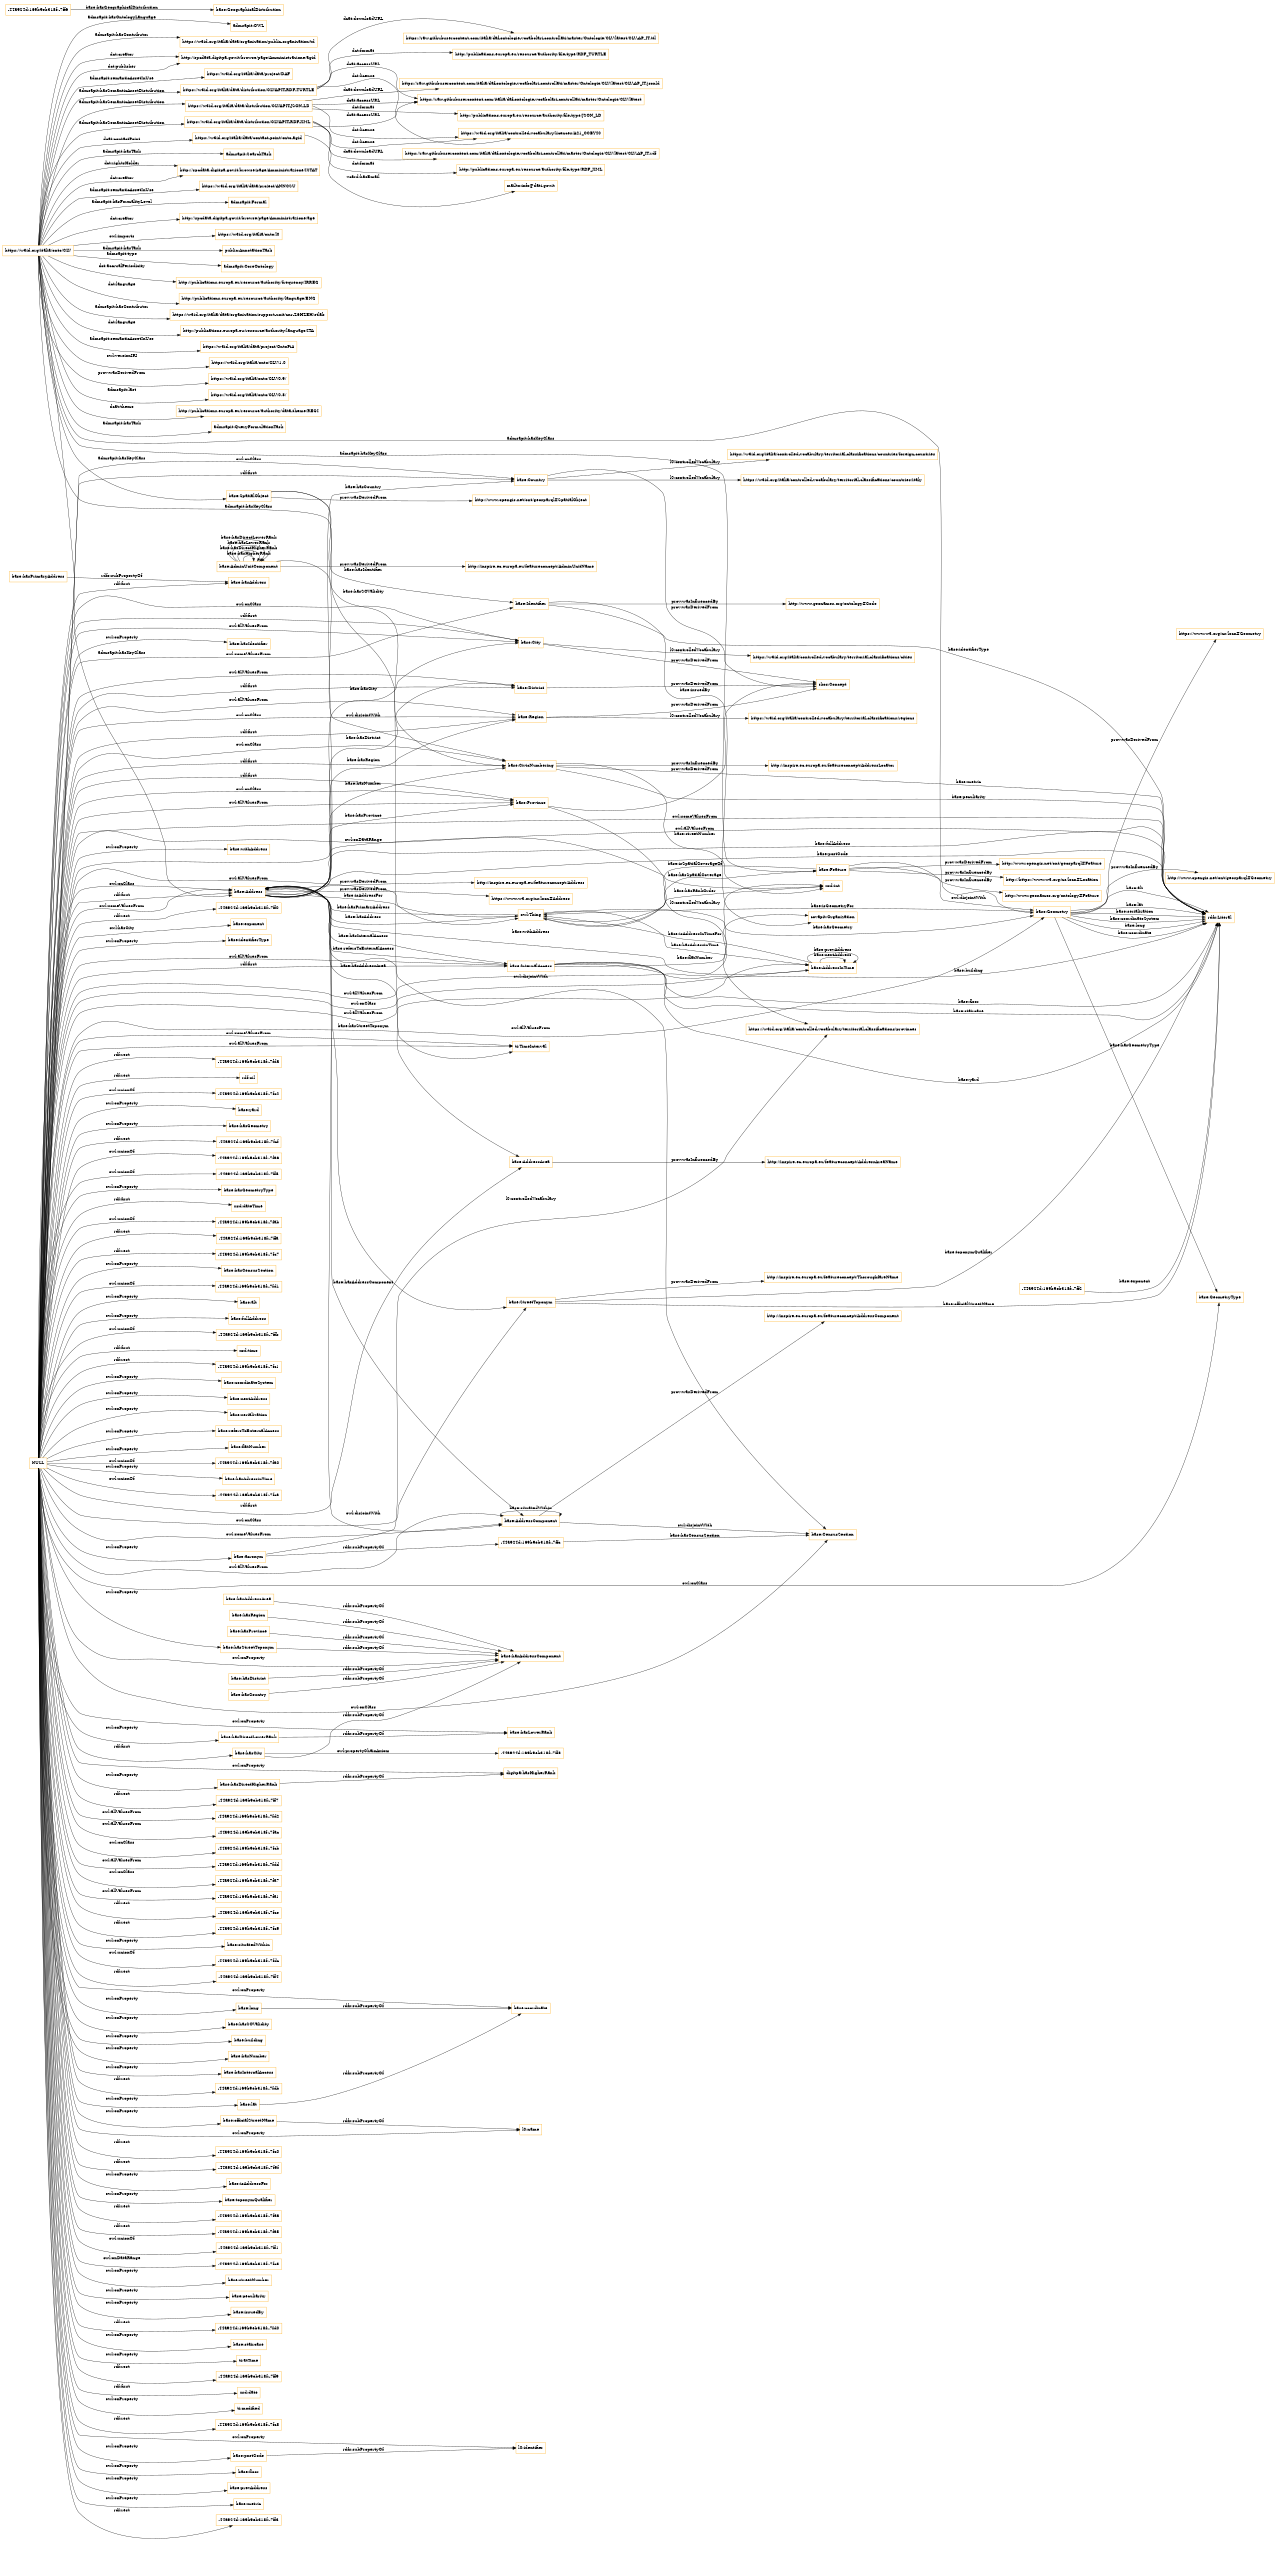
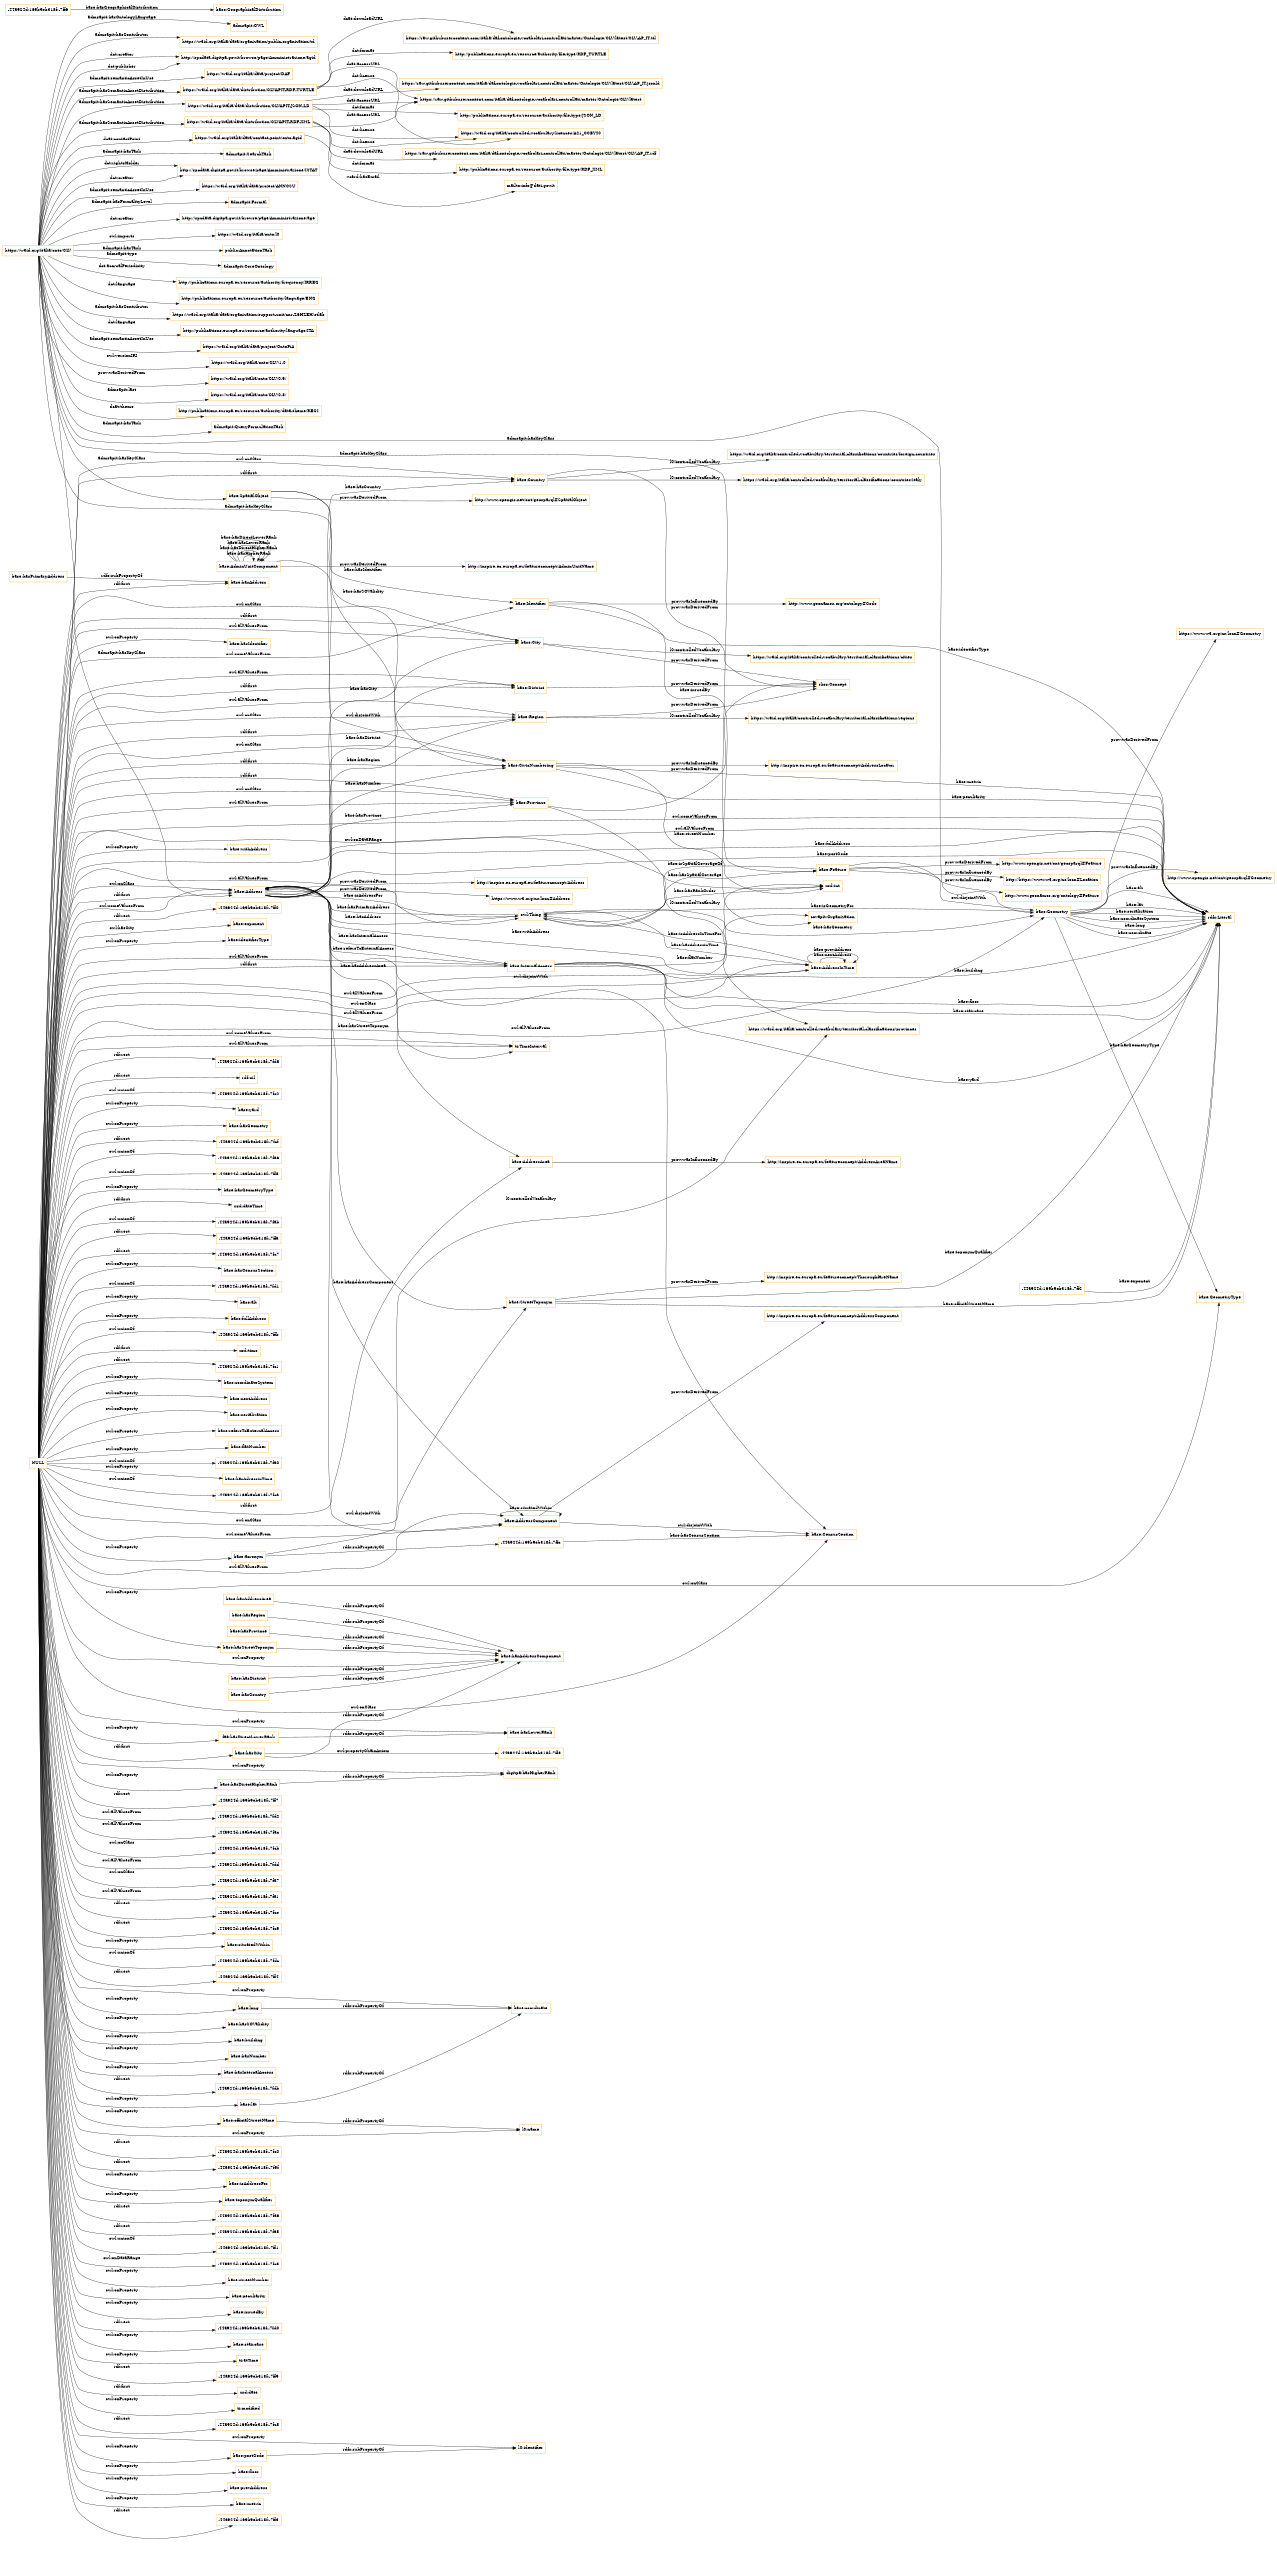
node "base:hasDirectLowerRank": label "base:hasDirectLowerRank" -> "faa:hasDirectLowerRank"
